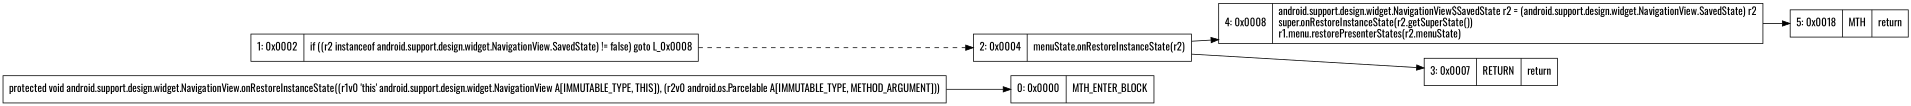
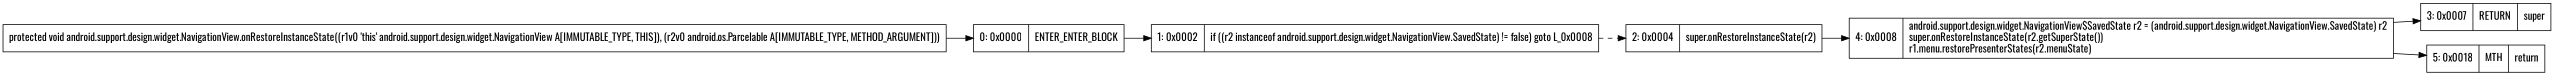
edge "0: 0x0000" -> "1: 0x0002": added
node "2: 0x0004": text "menuState.onRestoreInstanceState(r2)" -> "super.onRestoreInstanceState(r2)"
edge "2: 0x0004" -> "3: 0x0007": now "4: 0x0008" -> "3: 0x0007"
node "3: 0x0007": text "return" -> "super"
node "0: 0x0000": text "MTH_ENTER_BLOCK" -> "ENTER_ENTER_BLOCK"
